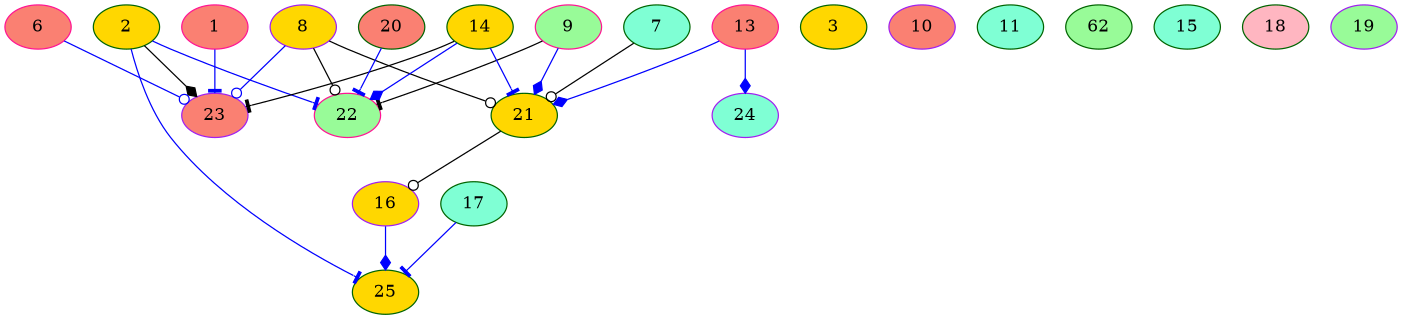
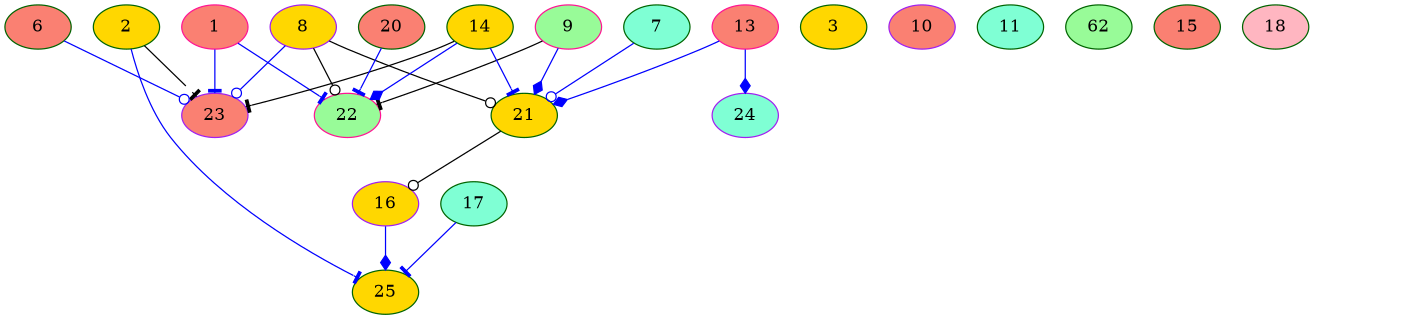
node "6": color deeppink -> darkgreen
node "15": fillcolor aquamarine -> salmon
node "19": removed
edge "2" -> "23": arrowhead diamond -> tee
edge "7" -> "21": color black -> blue
edge "2" -> "22": now "1" -> "22"
